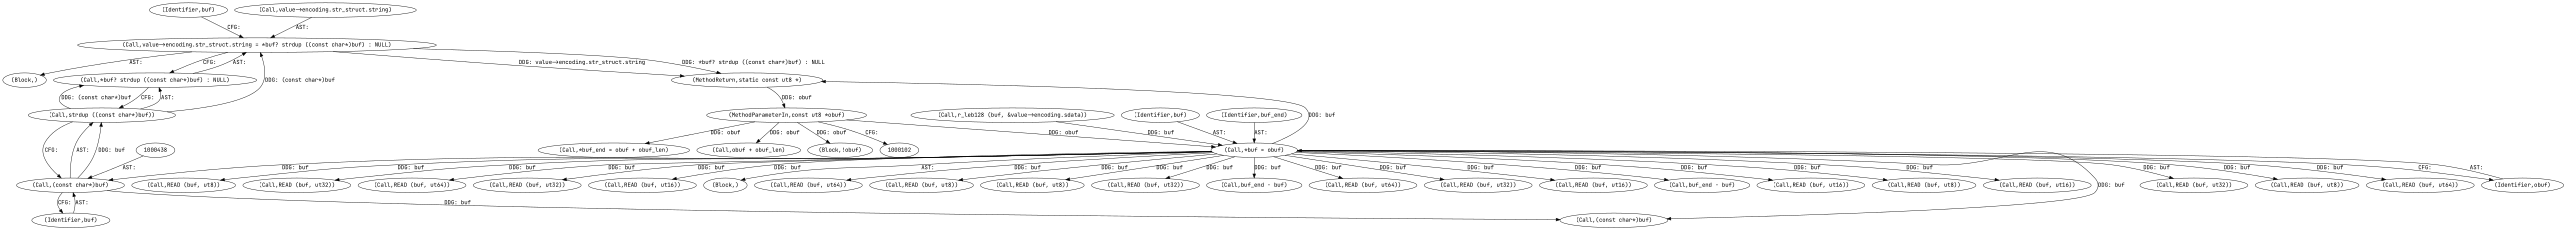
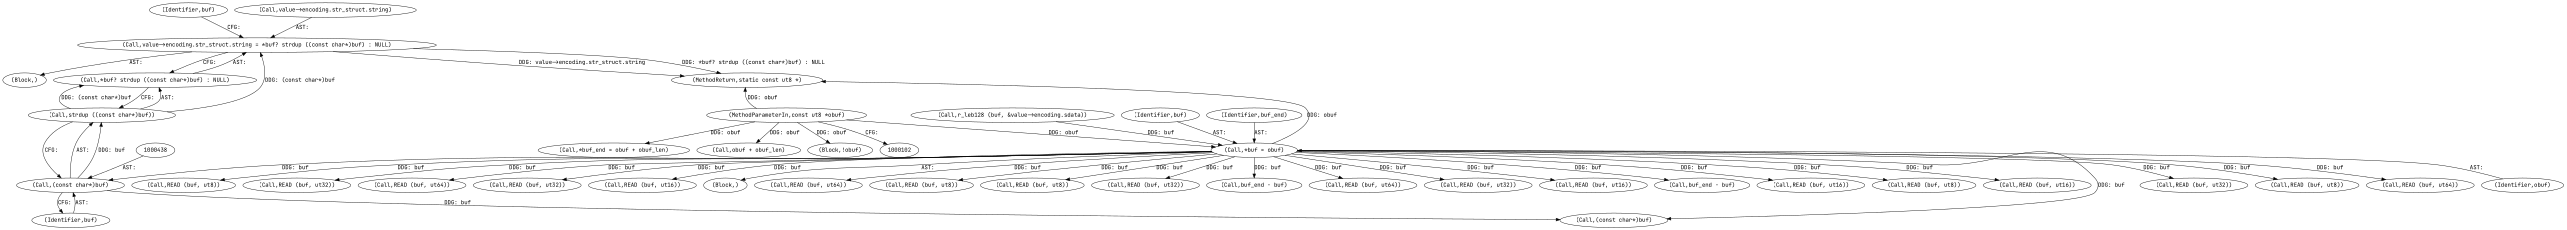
edge "(MethodReturn,static const ut8 *)" -> "(MethodParameterIn,const ut8 *obuf)": reversed
edge "(Call,*buf = obuf)" -> "(MethodReturn,static const ut8 *)": label "DDG: buf" -> "DDG: obuf"
edge "(Call,*buf = obuf)" -> "(Identifier,obuf)": removed, label "CFG:"
